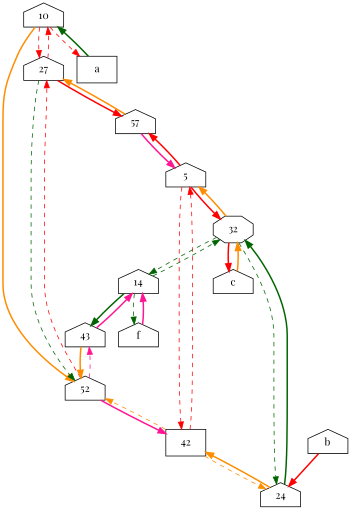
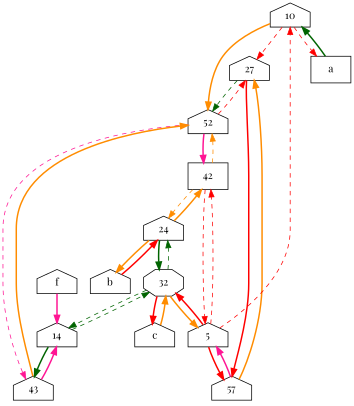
edge "27" -> "10": now "5" -> "10"
edge "24" -> "b": added
edge "14" -> "f": removed
